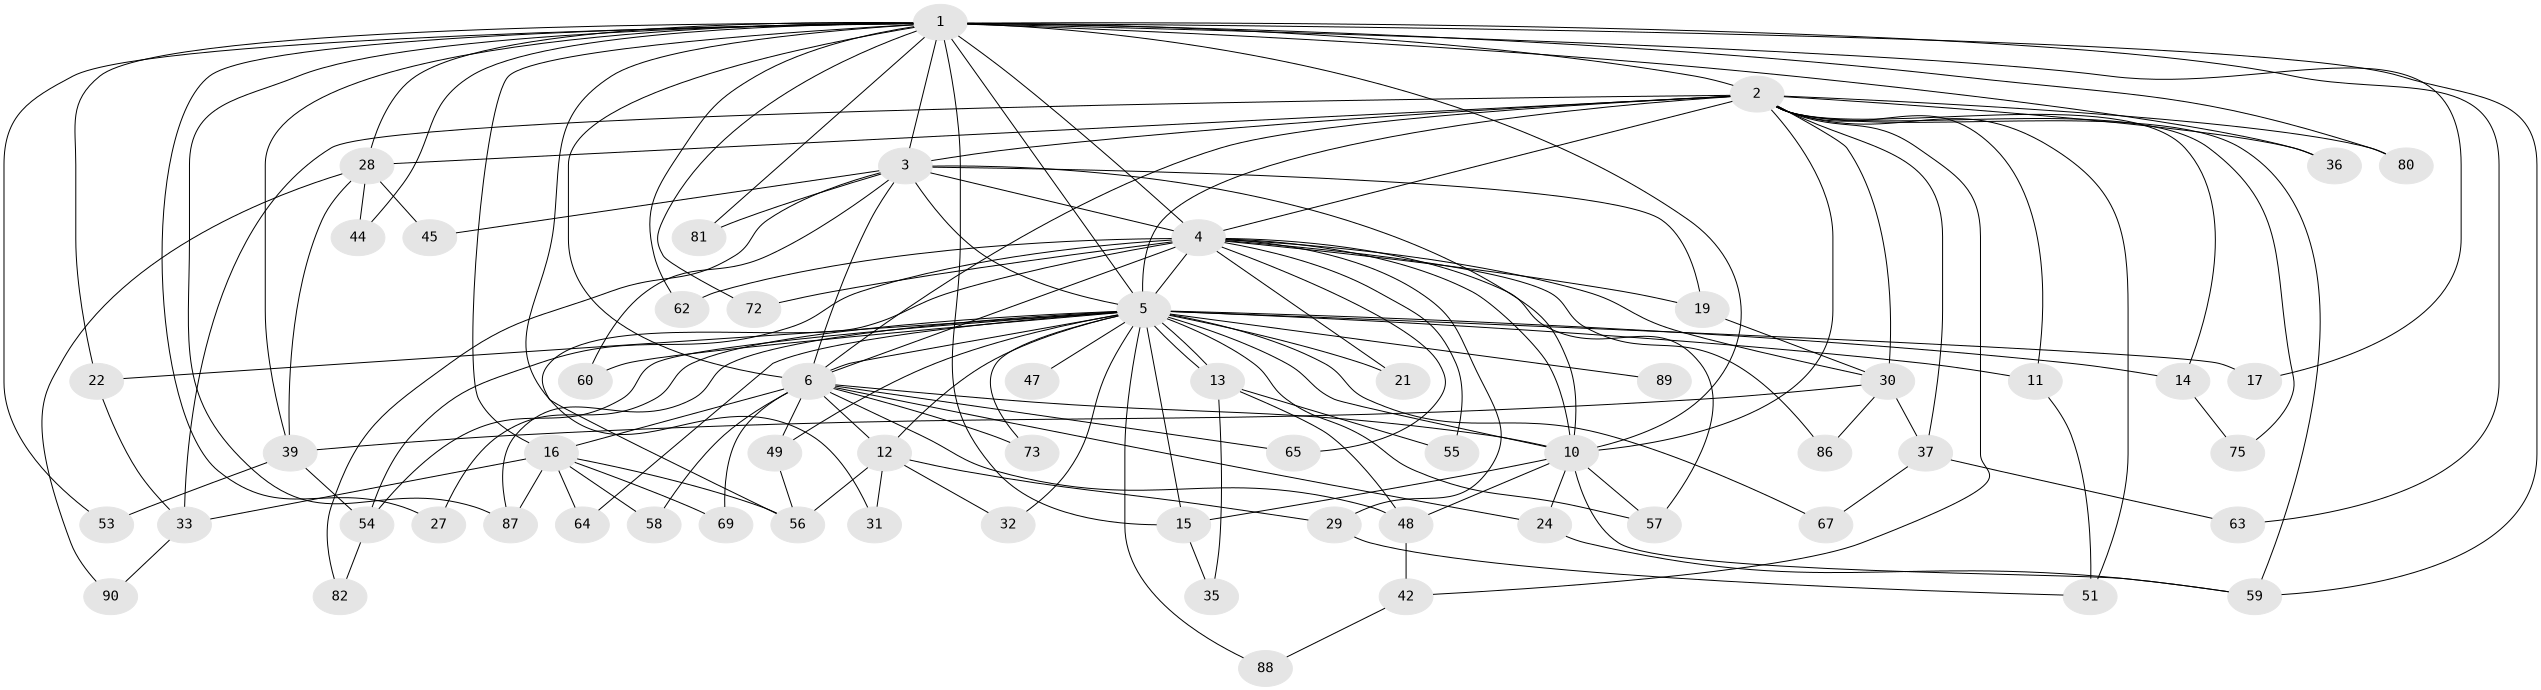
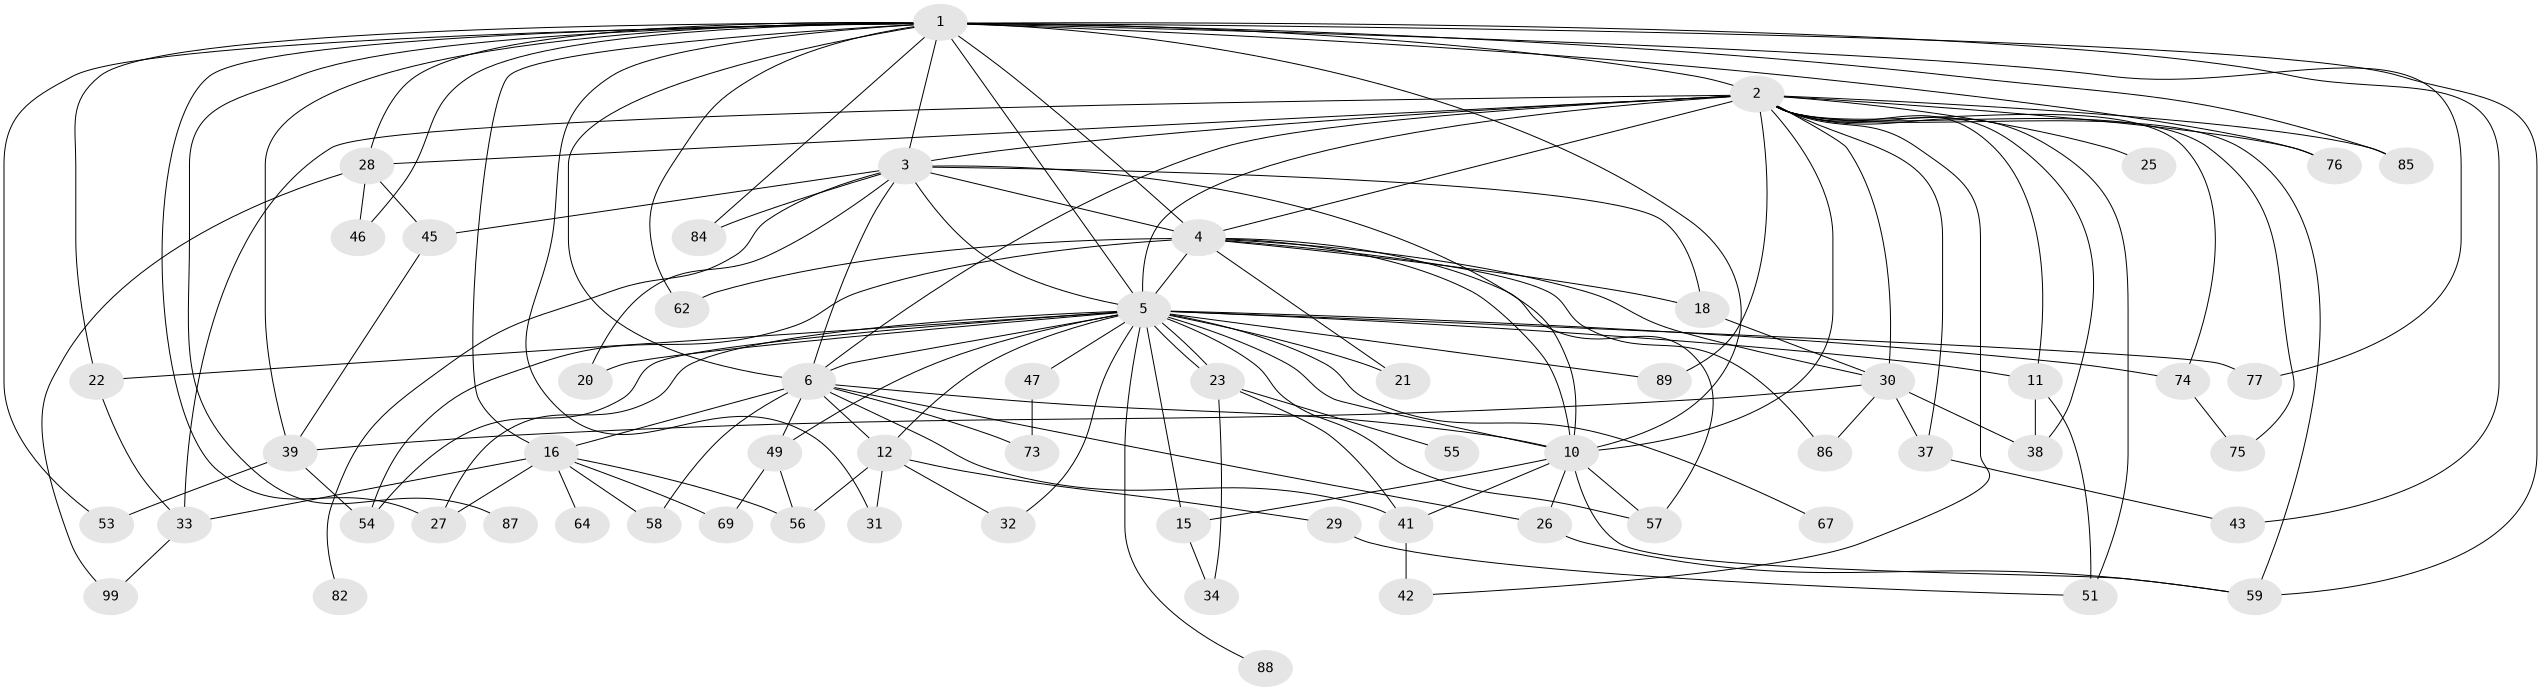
node "25": added
node "36": label "36" -> "76"
node "80": label "80" -> "85"
node "44": label "44" -> "46"
node "81": label "81" -> "84"
edge "2" -- "89": added
edge "4" -- "55": removed
edge "28" -- "39": now "45" -- "39"
node "72": removed
edge "4" -- "6": removed
node "19": label "19" -> "18"
edge "4" -- "56": removed
edge "4" -- "29": removed
edge "5" -- "64": removed
edge "5" -- "87": removed
edge "5" -- "73": now "47" -- "73"
edge "1" -- "15": removed
node "60": label "60" -> "20"
node "13": label "13" -> "23"
node "14": label "14" -> "74"
node "17": label "17" -> "77"
edge "6" -- "69": now "49" -- "69"
node "65": removed
node "38": added
edge "16" -- "87": now "16" -- "27"
edge "37" -- "67": removed
node "48": label "48" -> "41"
node "24": label "24" -> "26"
node "63": label "63" -> "43"
edge "54" -- "82": removed
node "90": label "90" -> "99"
node "35": label "35" -> "34"
edge "42" -- "88": removed
